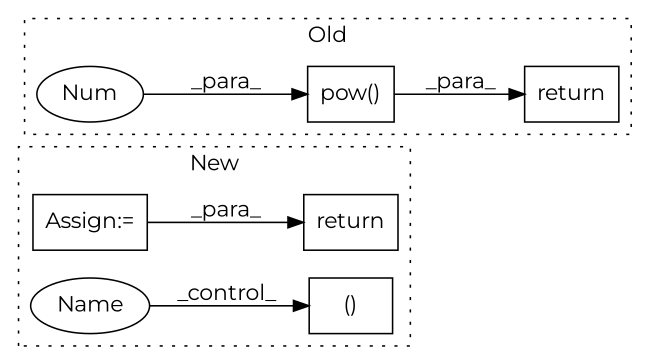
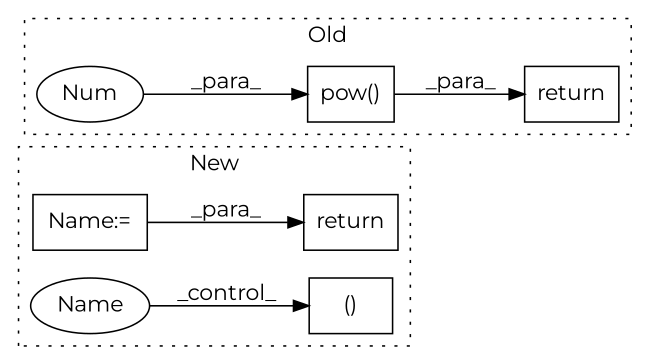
node "Assign:=": label "Assign:=" -> "Name:="
